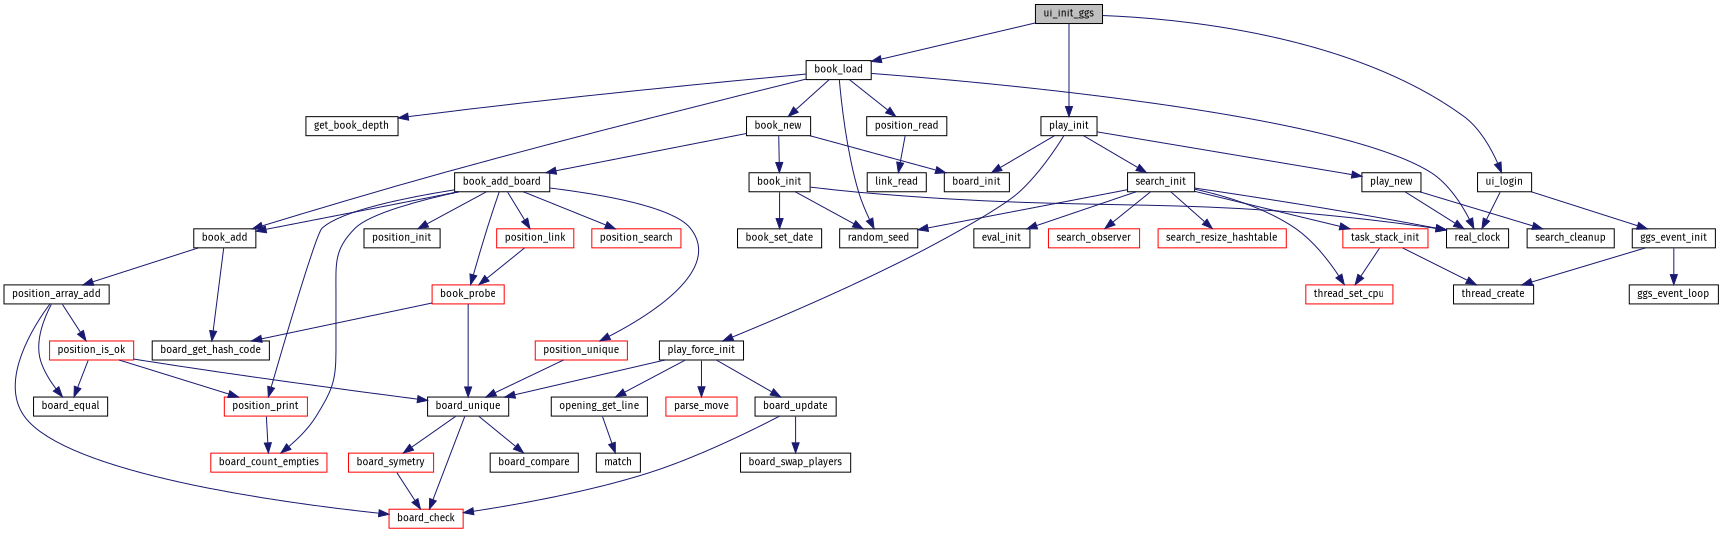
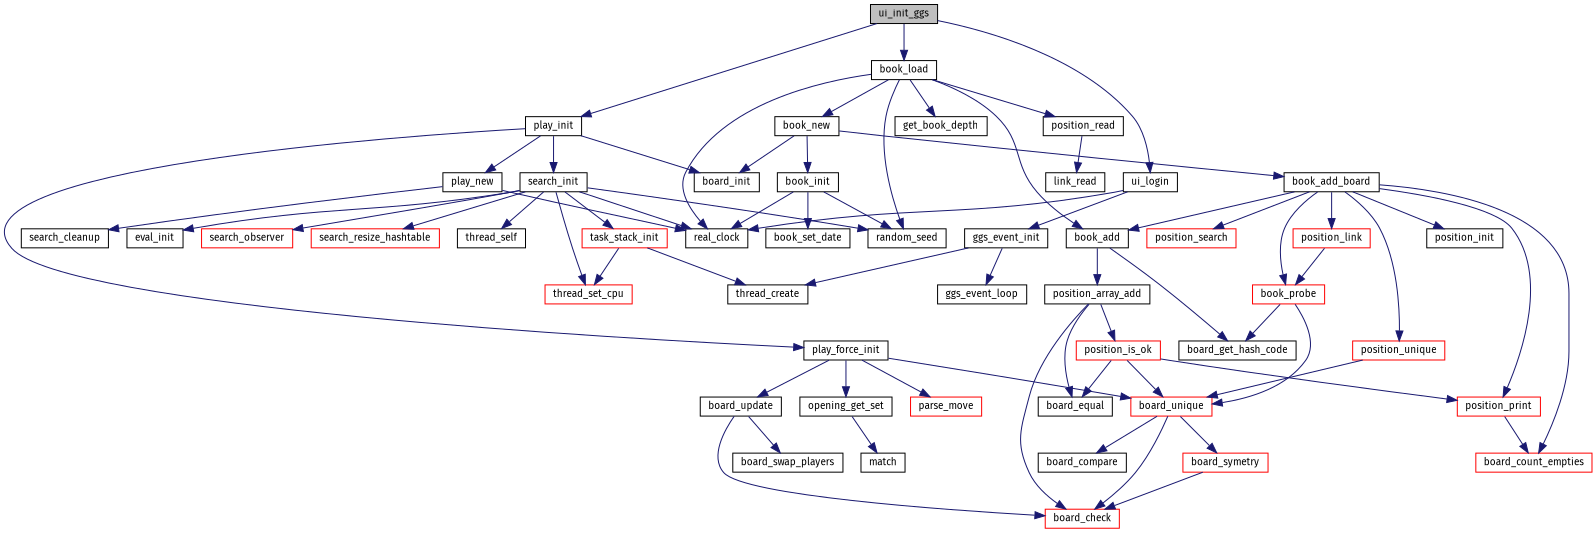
node "thread_self": added
node "board_unique": color black -> red
node "opening_get_line": label "opening_get_line" -> "opening_get_set"
